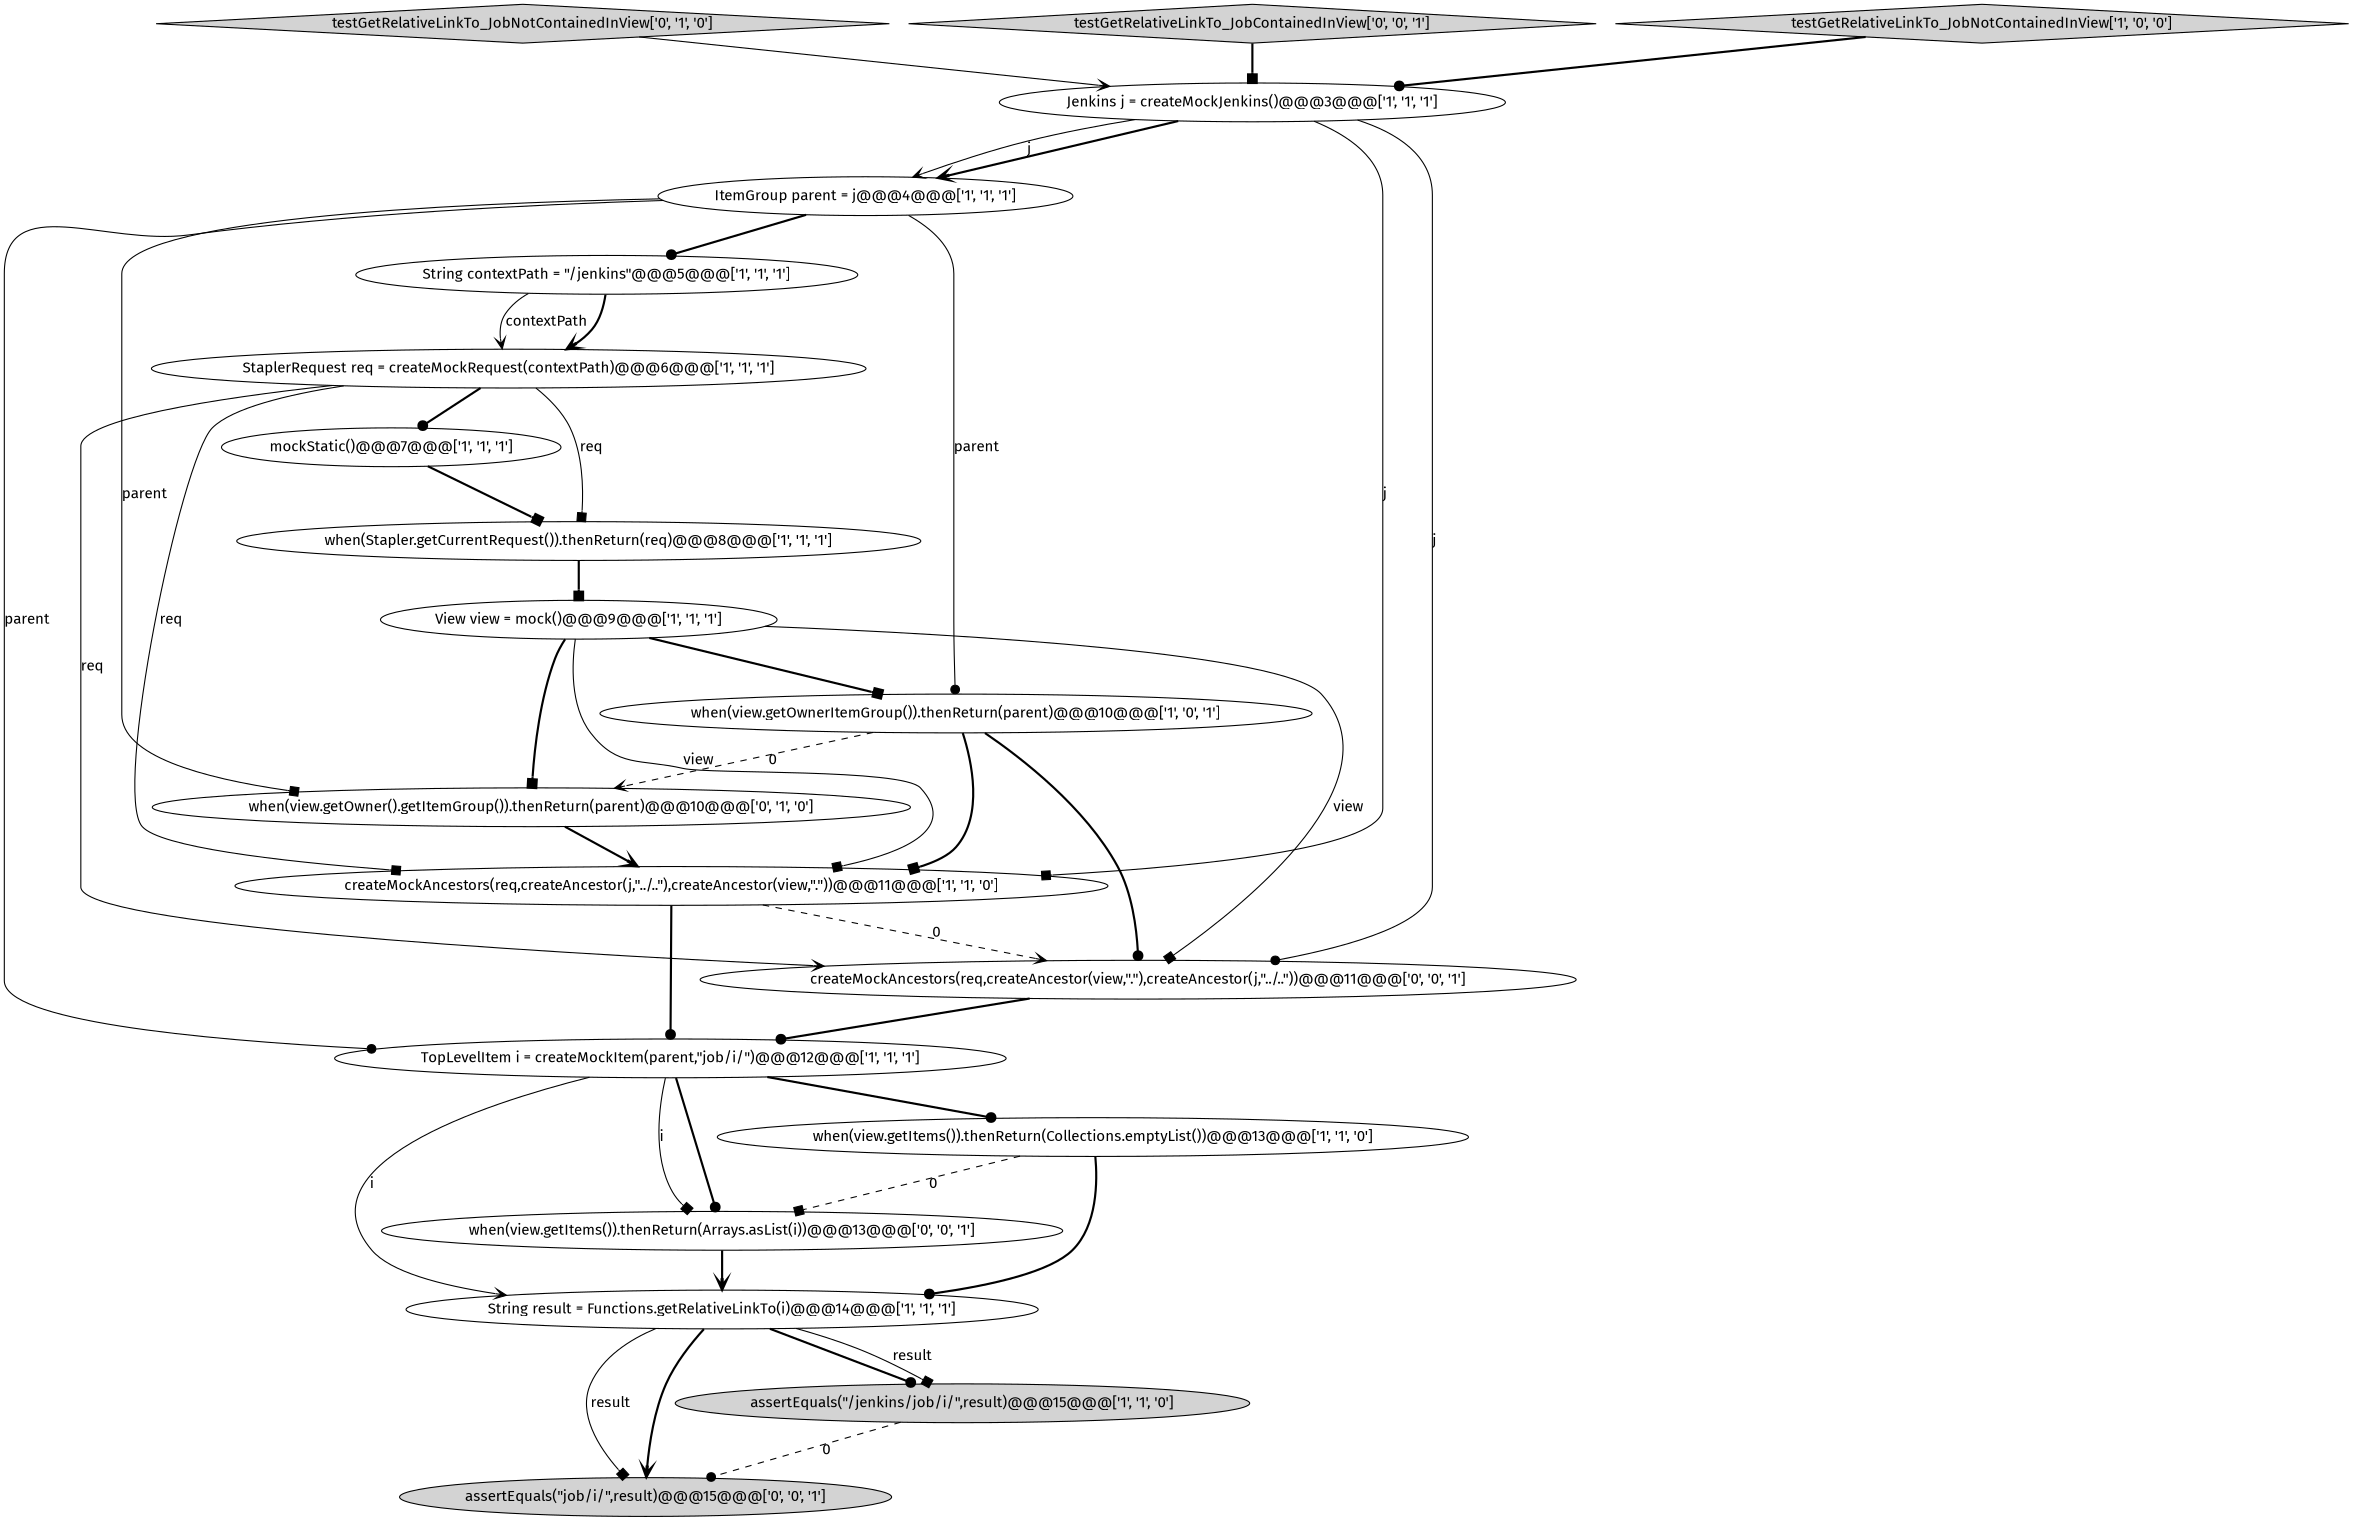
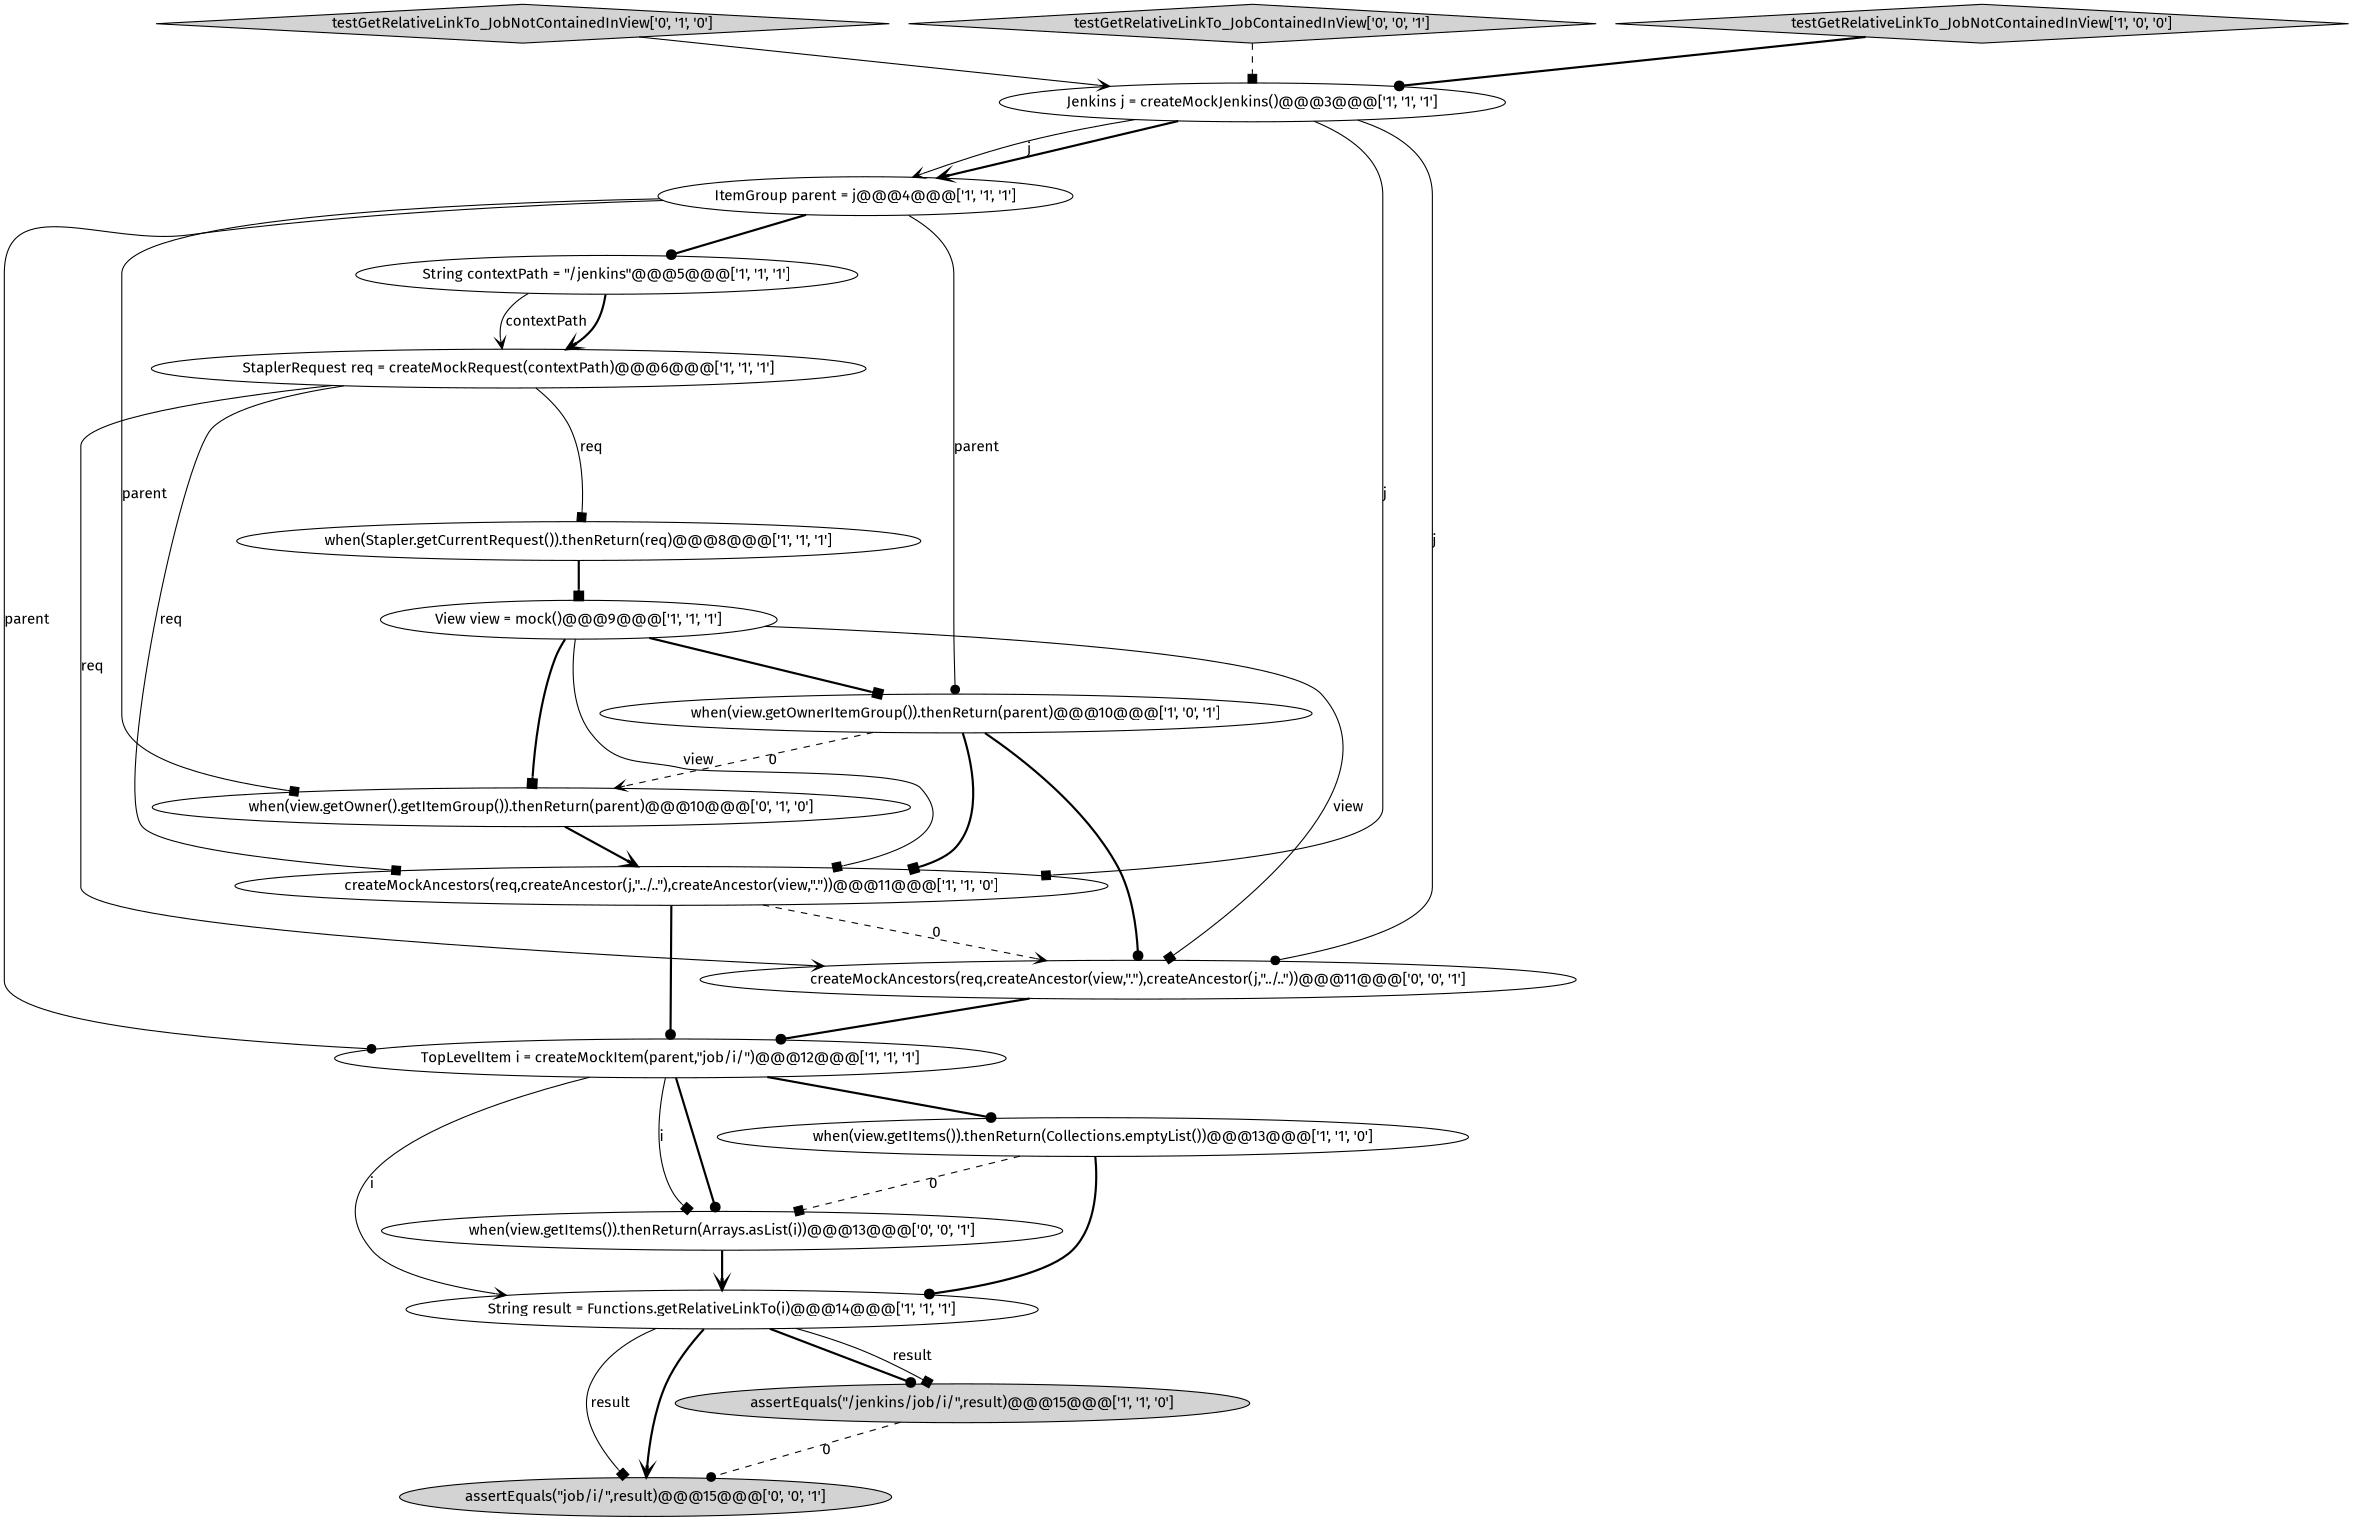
edge "testGetRelativeLinkTo_JobContainedInView['0', '0', '1']" -> "Jenkins j = createMockJenkins()@@@3@@@['1', '1', '1']": style bold -> dashed
node "mockStatic()@@@7@@@['1', '1', '1']": removed
